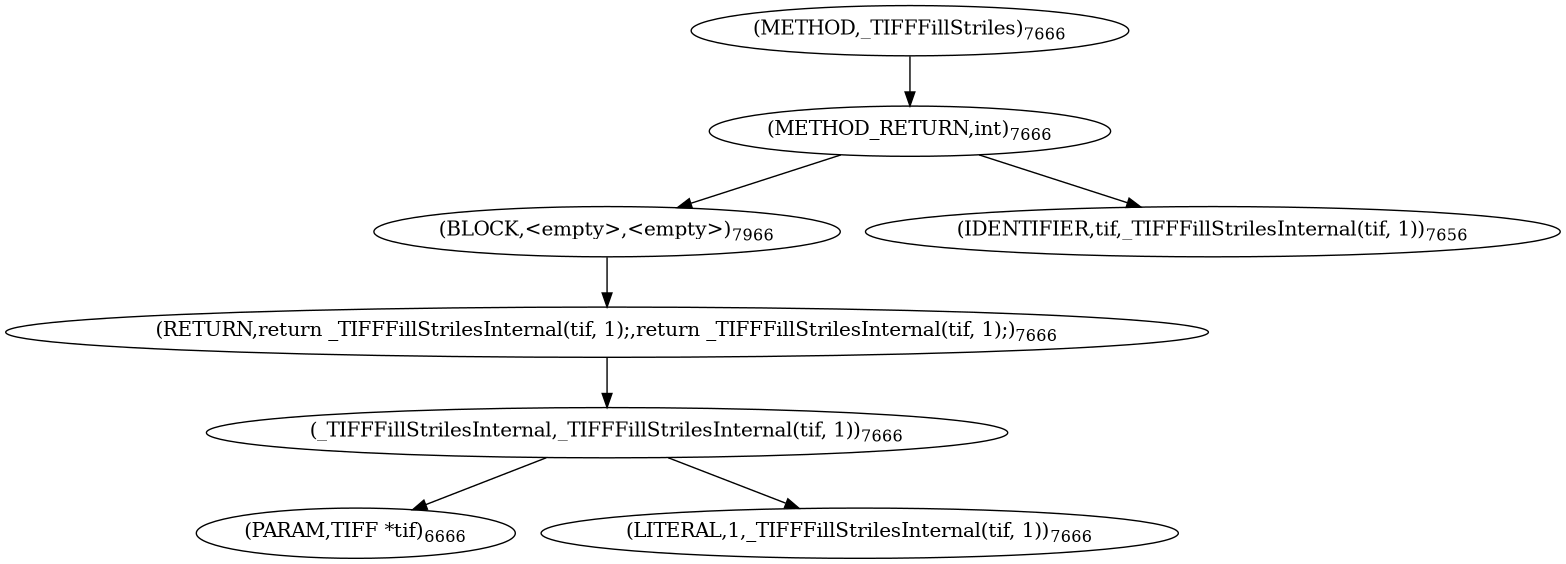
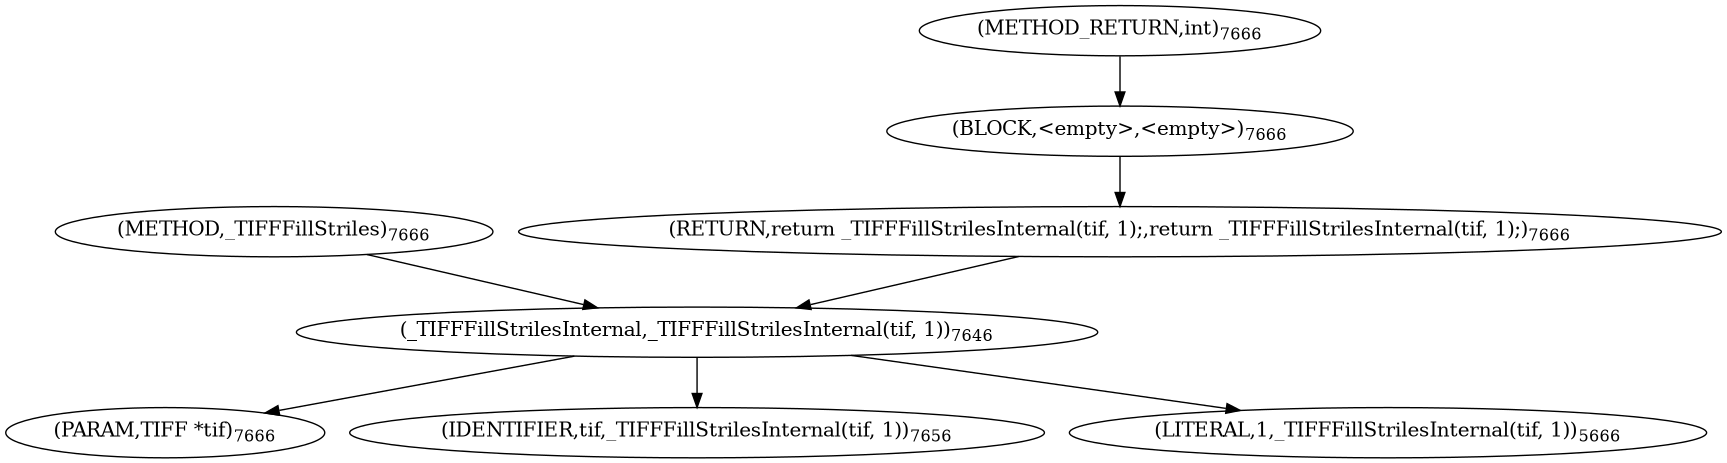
edge "(METHOD,_TIFFFillStriles)" -> "(METHOD_RETURN,int)": now "(METHOD,_TIFFFillStriles)" -> "(_TIFFFillStrilesInternal,_TIFFFillStrilesInternal(tif, 1))"
edge "(METHOD_RETURN,int)" -> "(IDENTIFIER,tif,_TIFFFillStrilesInternal(tif, 1))": now "(_TIFFFillStrilesInternal,_TIFFFillStrilesInternal(tif, 1))" -> "(IDENTIFIER,tif,_TIFFFillStrilesInternal(tif, 1))"
node "(BLOCK,<empty>,<empty>)": text "7966" -> "7666"
node "(_TIFFFillStrilesInternal,_TIFFFillStrilesInternal(tif, 1))": text "7666" -> "7646"
node "(PARAM,TIFF *tif)": text "6666" -> "7666"
node "(LITERAL,1,_TIFFFillStrilesInternal(tif, 1))": text "7666" -> "5666"
